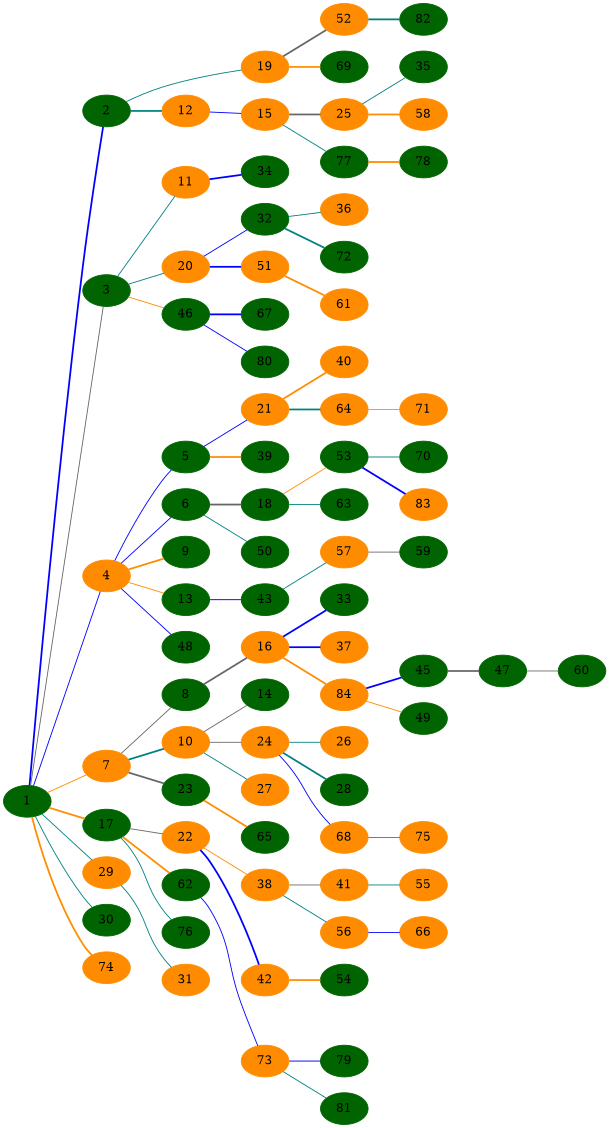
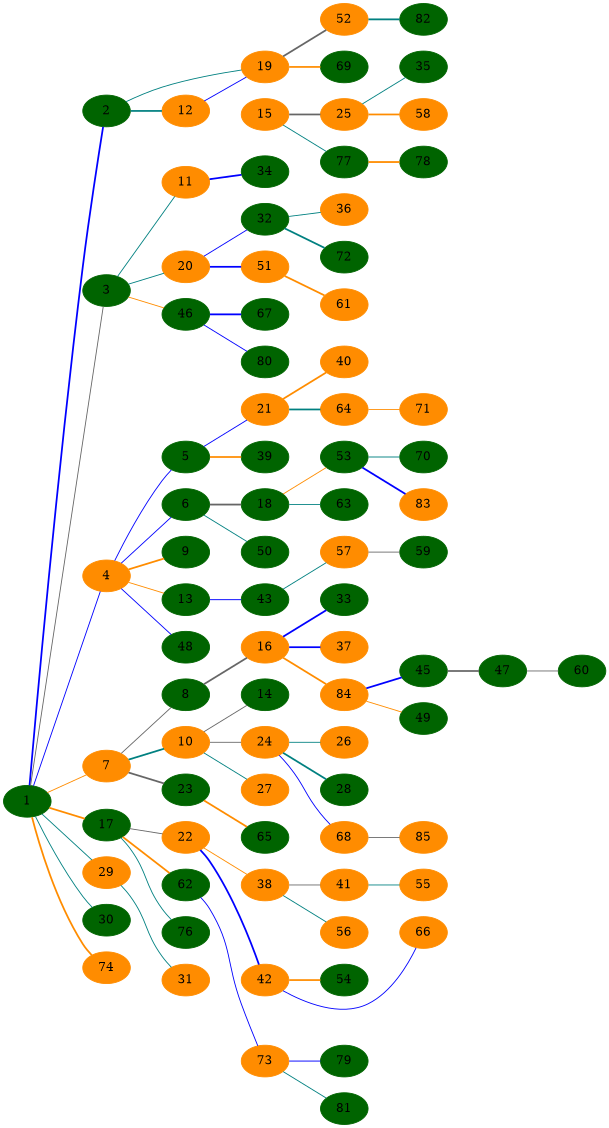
edge "12" -- "15": now "12" -- "19"
node "75": label "75" -> "85"
edge "56" -- "66": now "42" -- "66"
